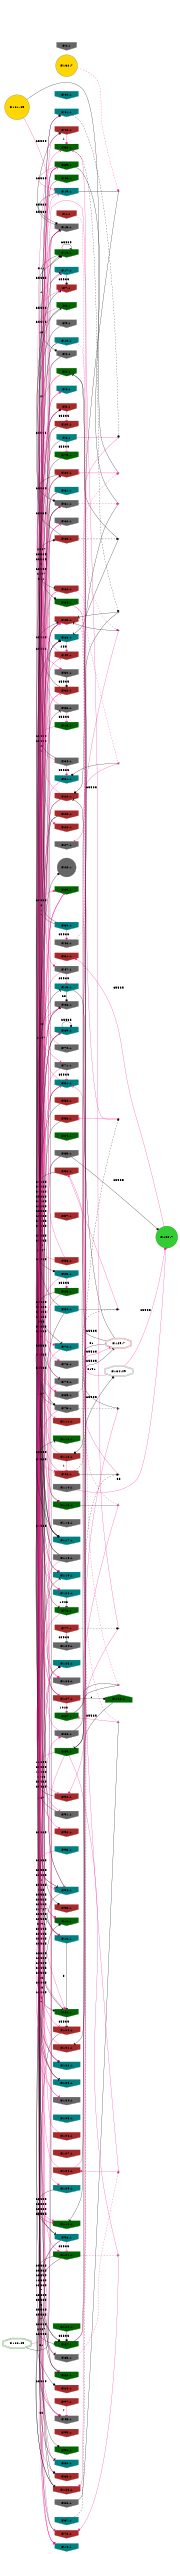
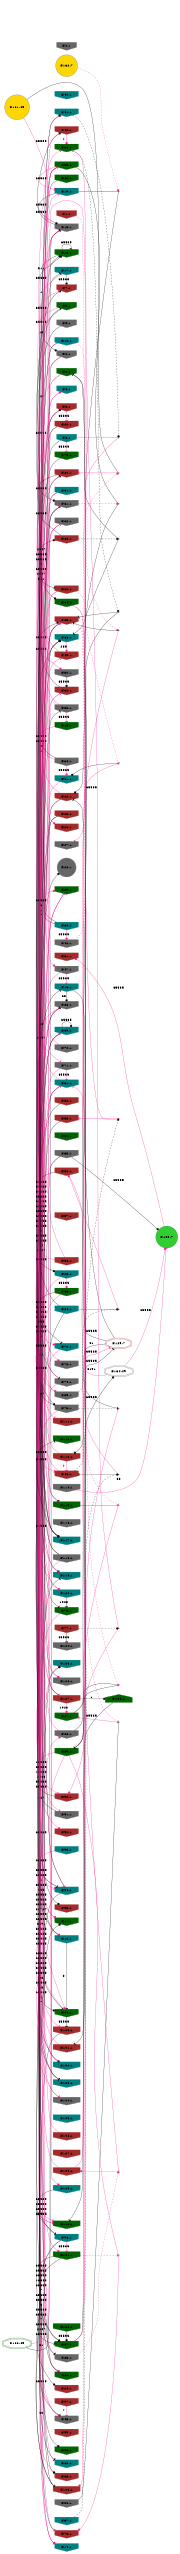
edge "#47:1" -> "#126:1": label "65535" -> "31"
